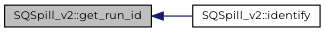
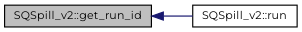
node "SQSpill_v2::identify": label "SQSpill_v2::identify" -> "SQSpill_v2::run"
